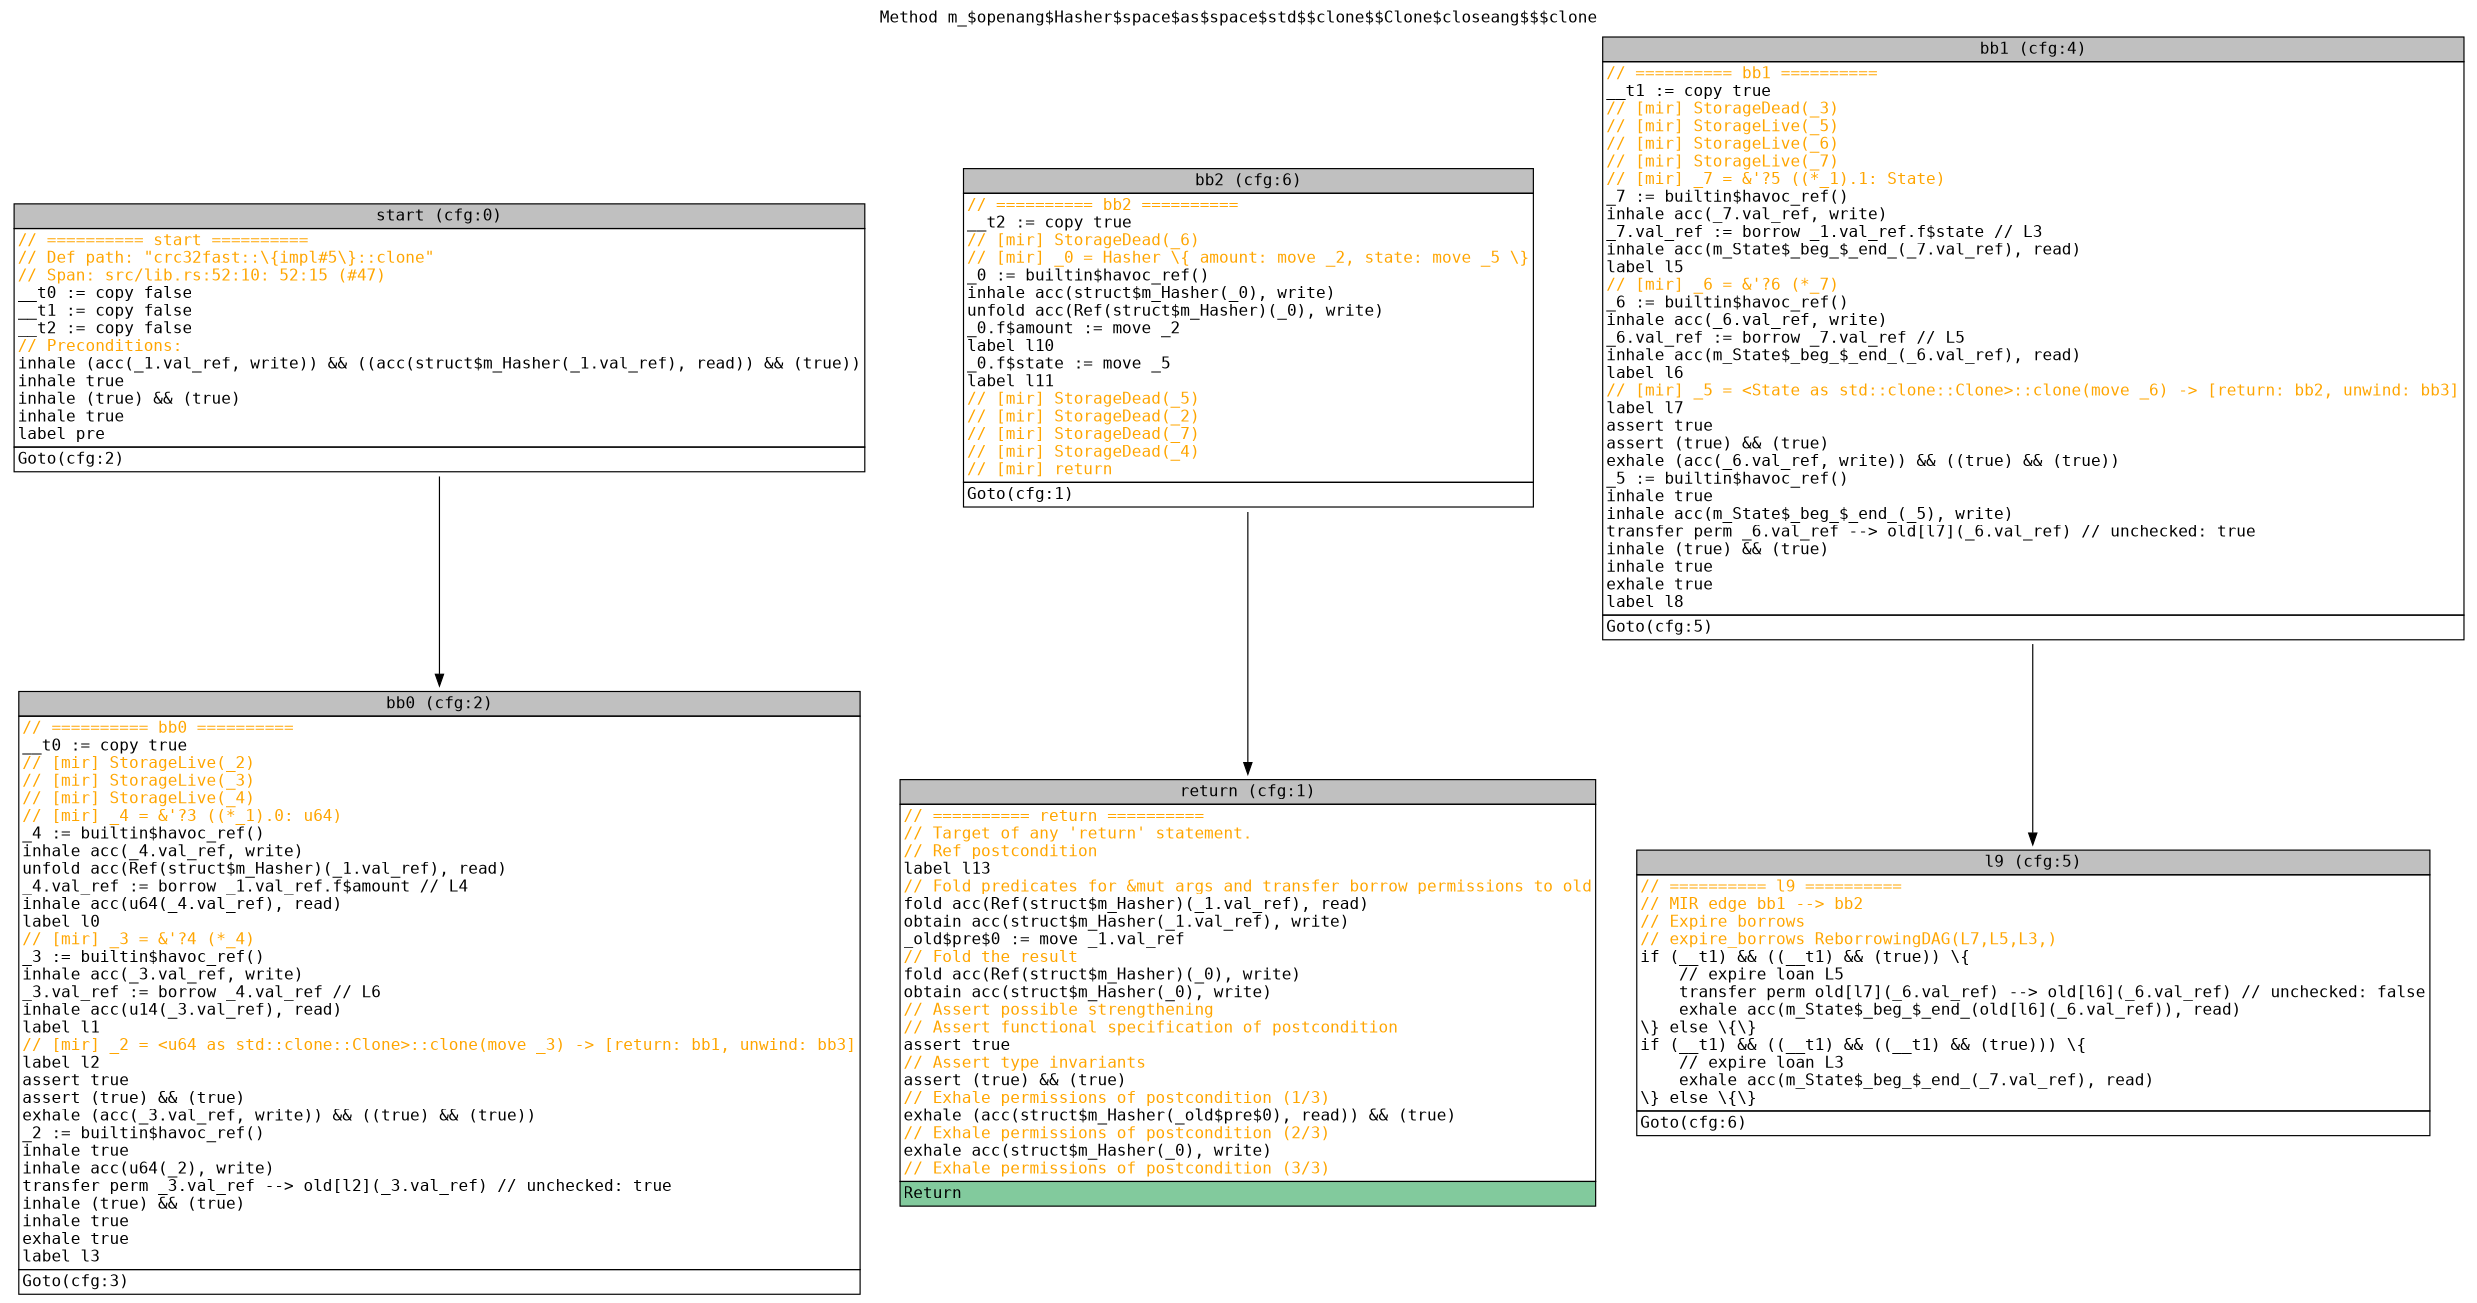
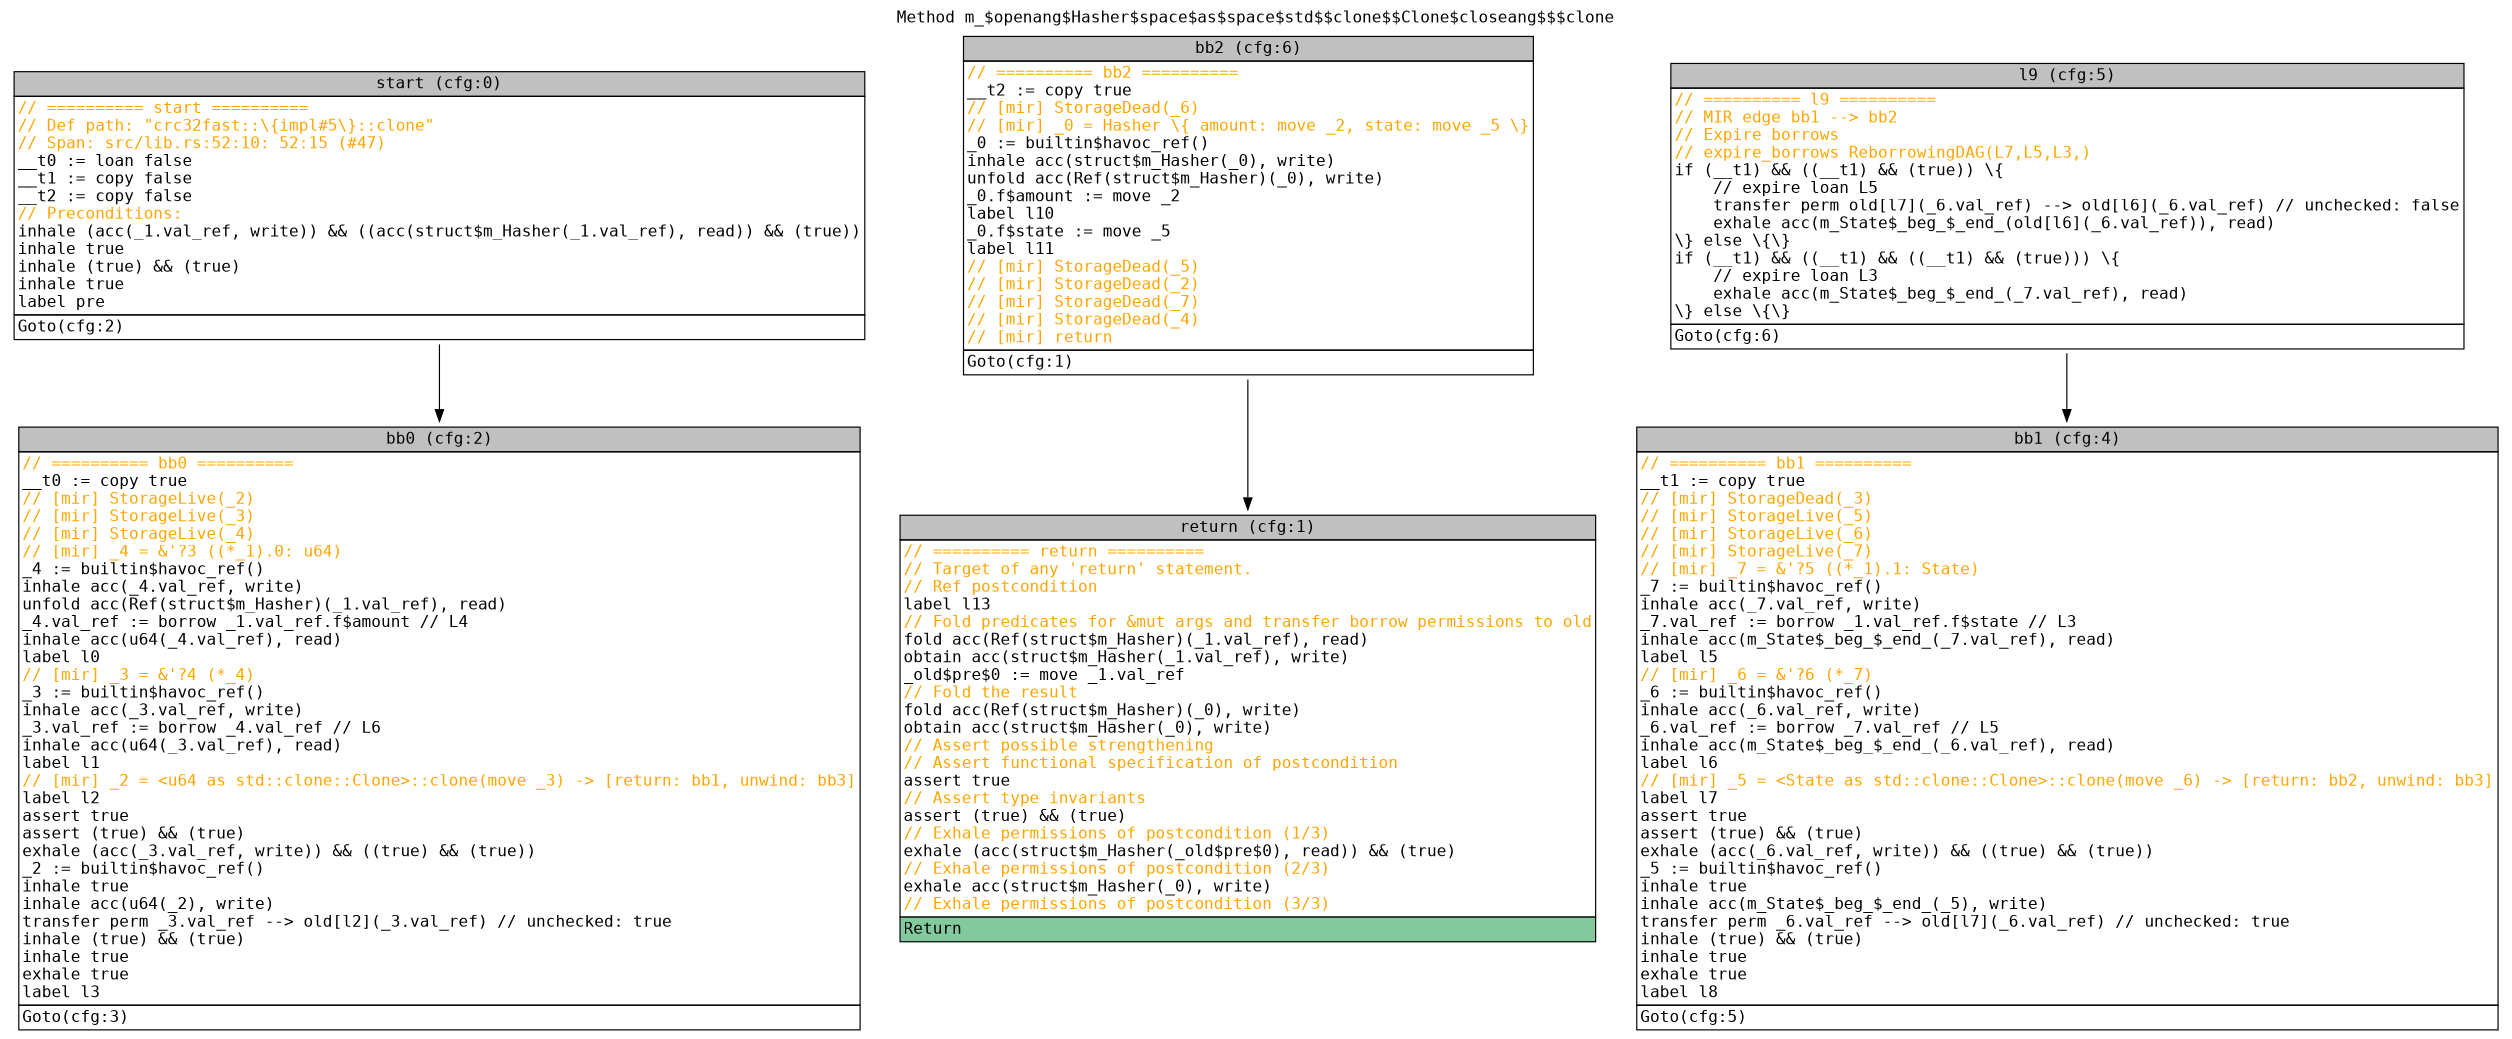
node "start (cfg:0)": text "__t0 := copy false" -> "__t0 := loan false"
edge "bb1 (cfg:4)" -> "l9 (cfg:5)": reversed
node "bb0 (cfg:2)": text "inhale acc(u14(_3.val_ref), read)" -> "inhale acc(u64(_3.val_ref), read)"
